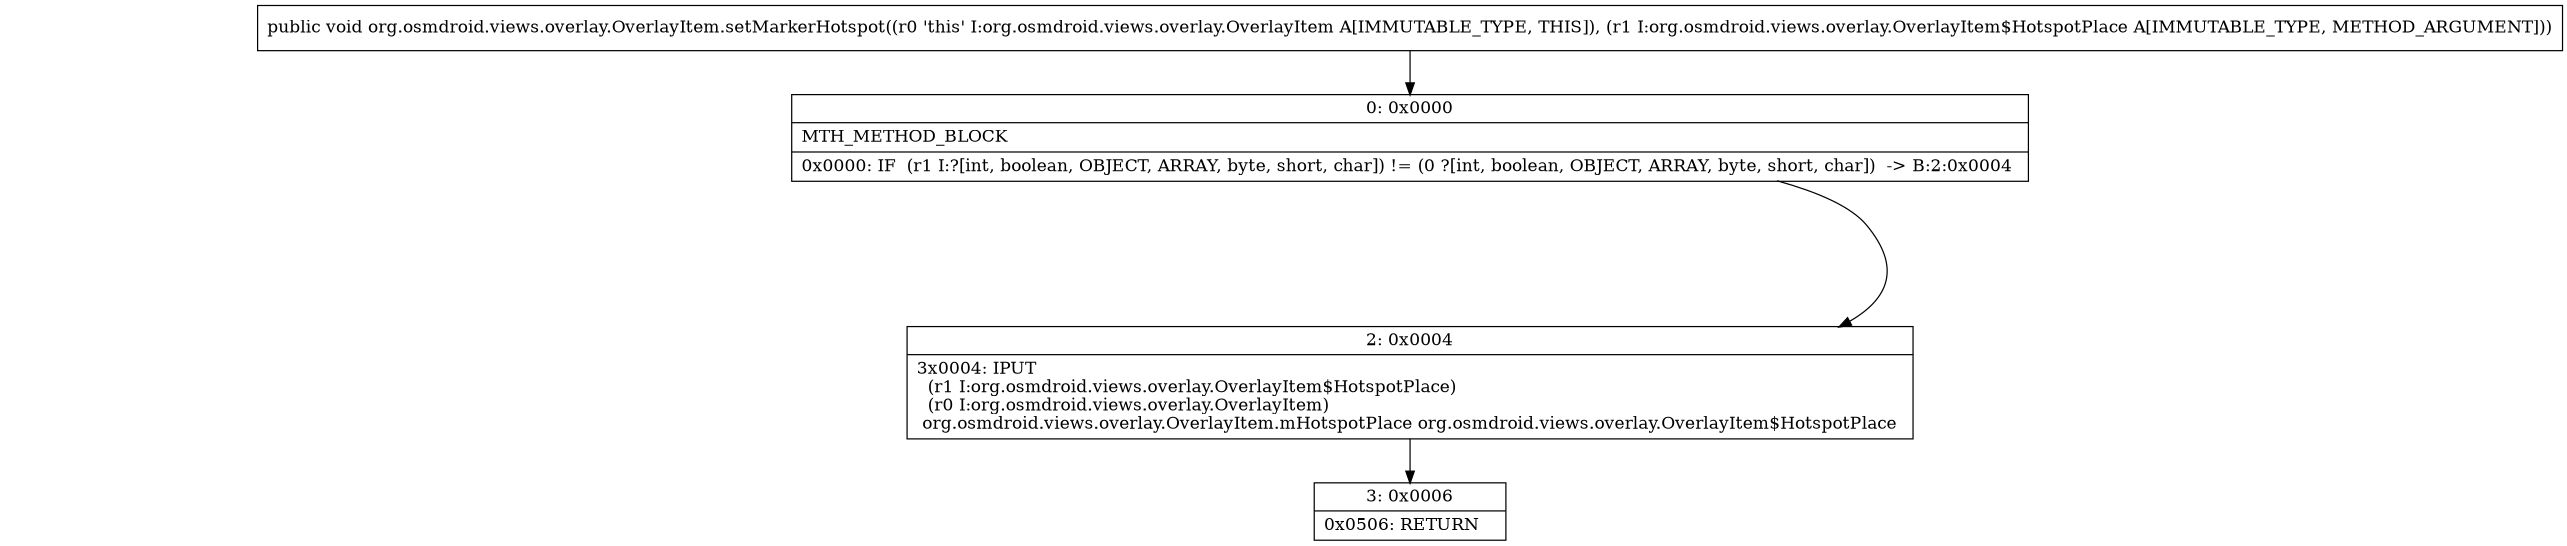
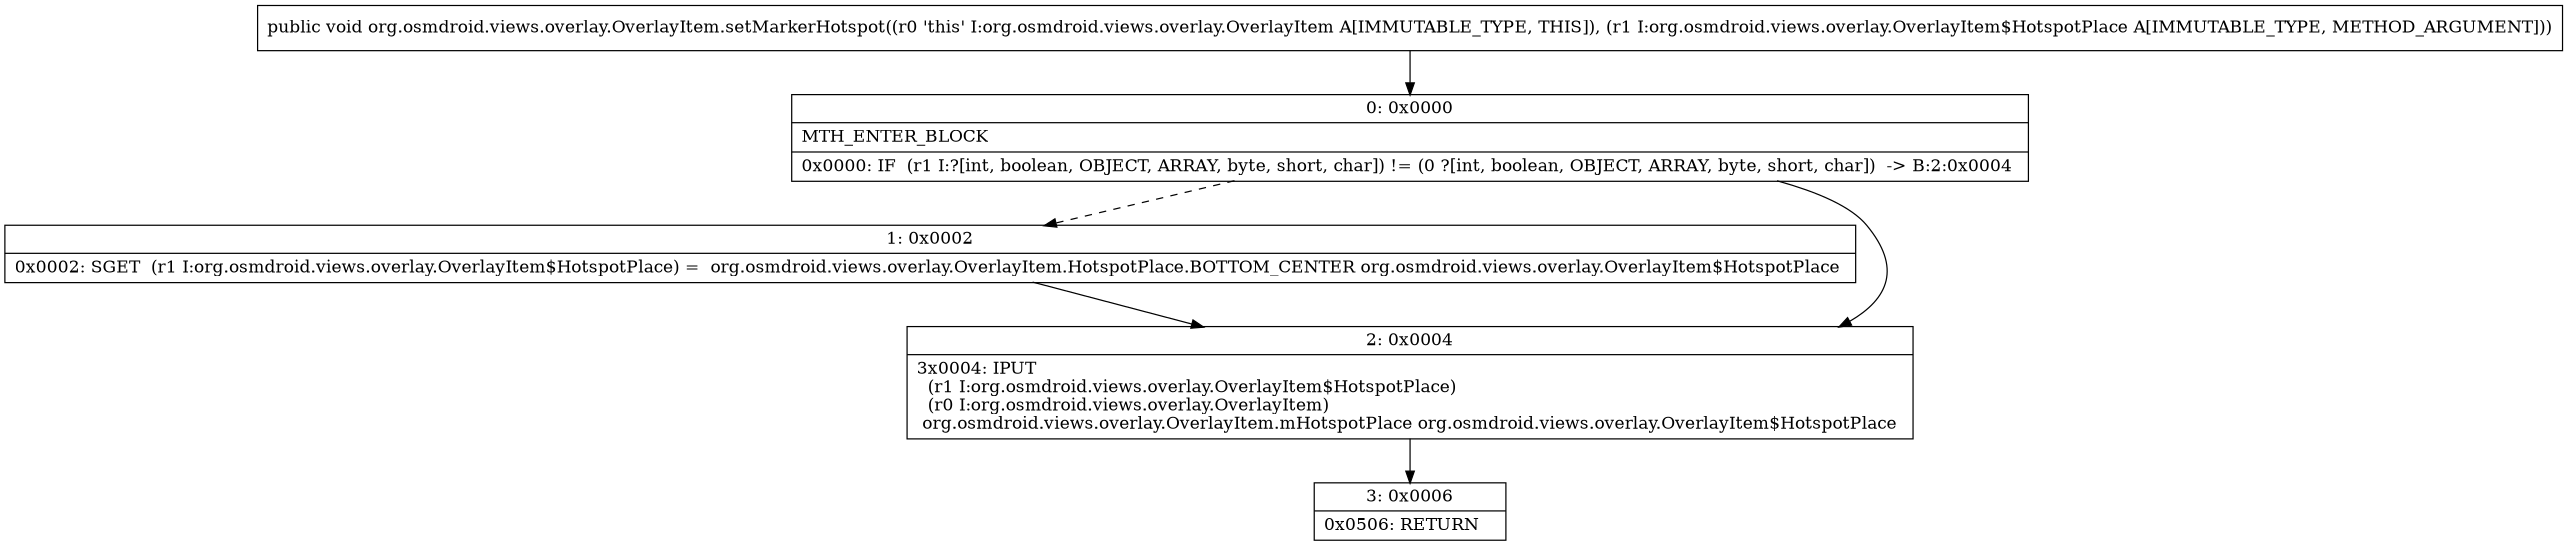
node "0: 0x0000": text "MTH_METHOD_BLOCK" -> "MTH_ENTER_BLOCK"
node "1: 0x0002": added
